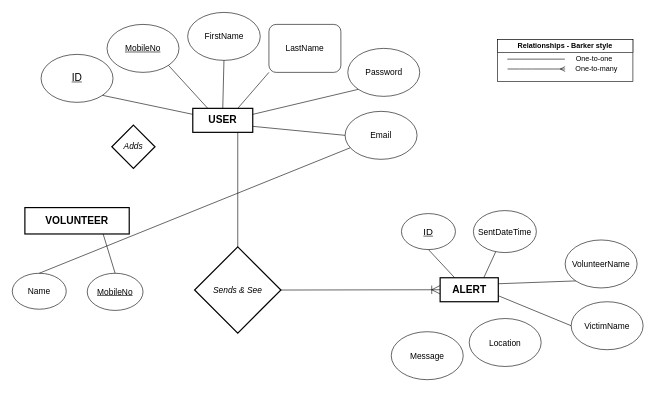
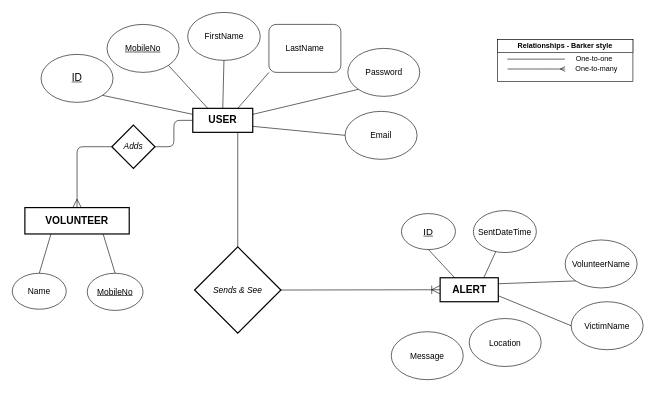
edge "USER" -- "Adds": added
edge "Adds" -> "VOLUNTEER": added
edge "Email" -- "Name": now "VOLUNTEER" -- "Name"
